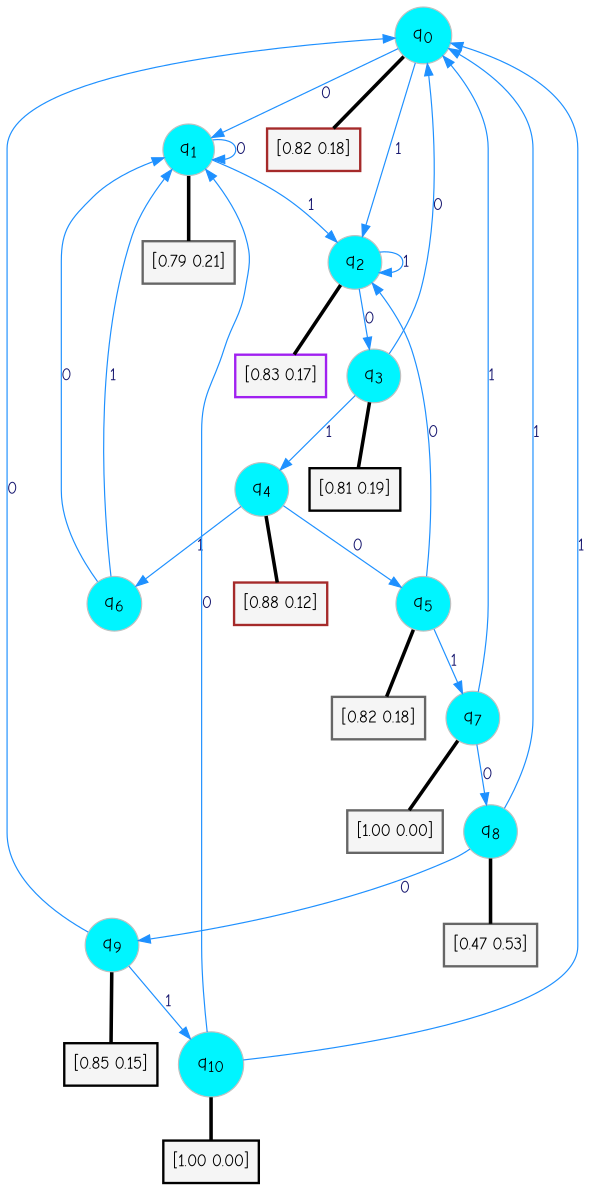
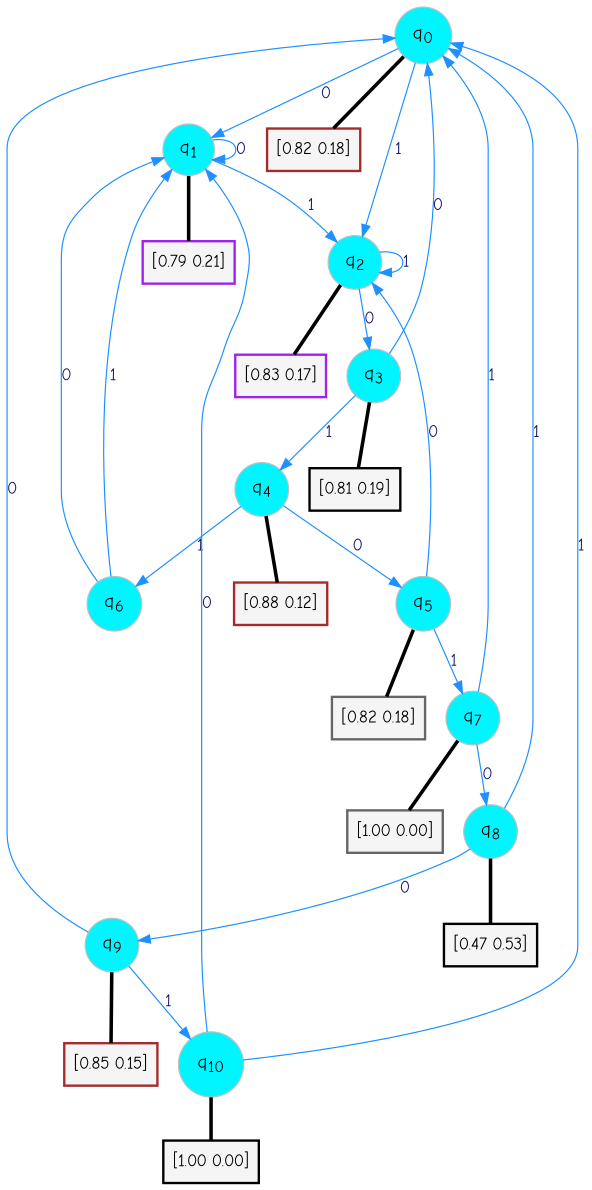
node "[0.79 0.21]": color gray40 -> purple
node "[0.47 0.53]": color gray40 -> black
node "[0.85 0.15]": color black -> brown
